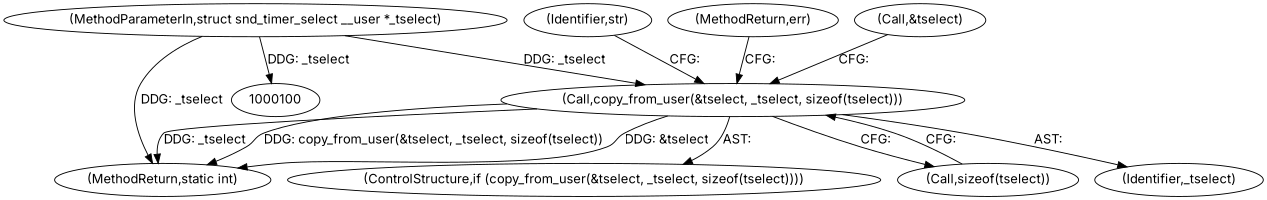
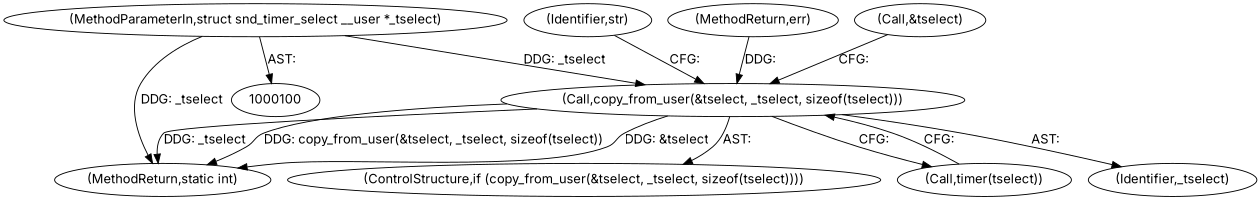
edge "(MethodParameterIn,struct snd_timer_select __user *_tselect)" -> "1000100": label "DDG: _tselect" -> "AST: "
edge "(MethodReturn,err)" -> "(Call,copy_from_user(&tselect, _tselect, sizeof(tselect)))": label "CFG: " -> "DDG: "
node "(Call,sizeof(tselect))": label "(Call,sizeof(tselect))" -> "(Call,timer(tselect))"
